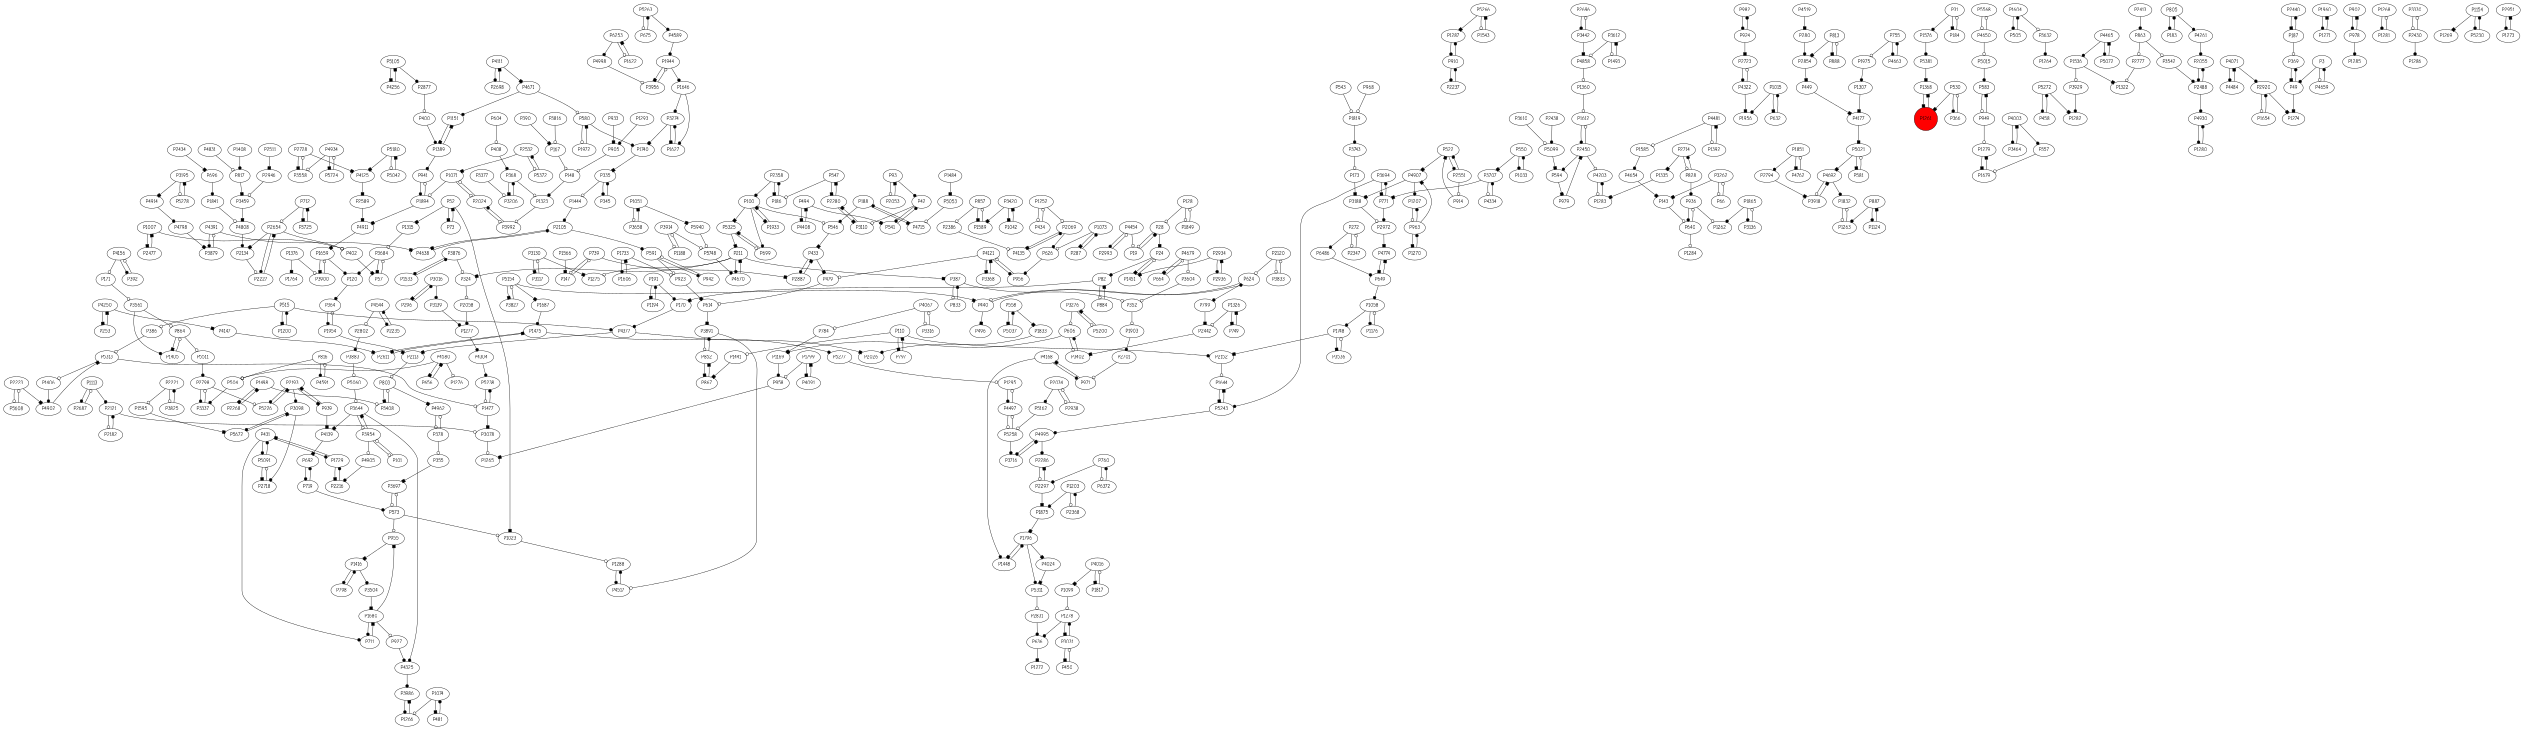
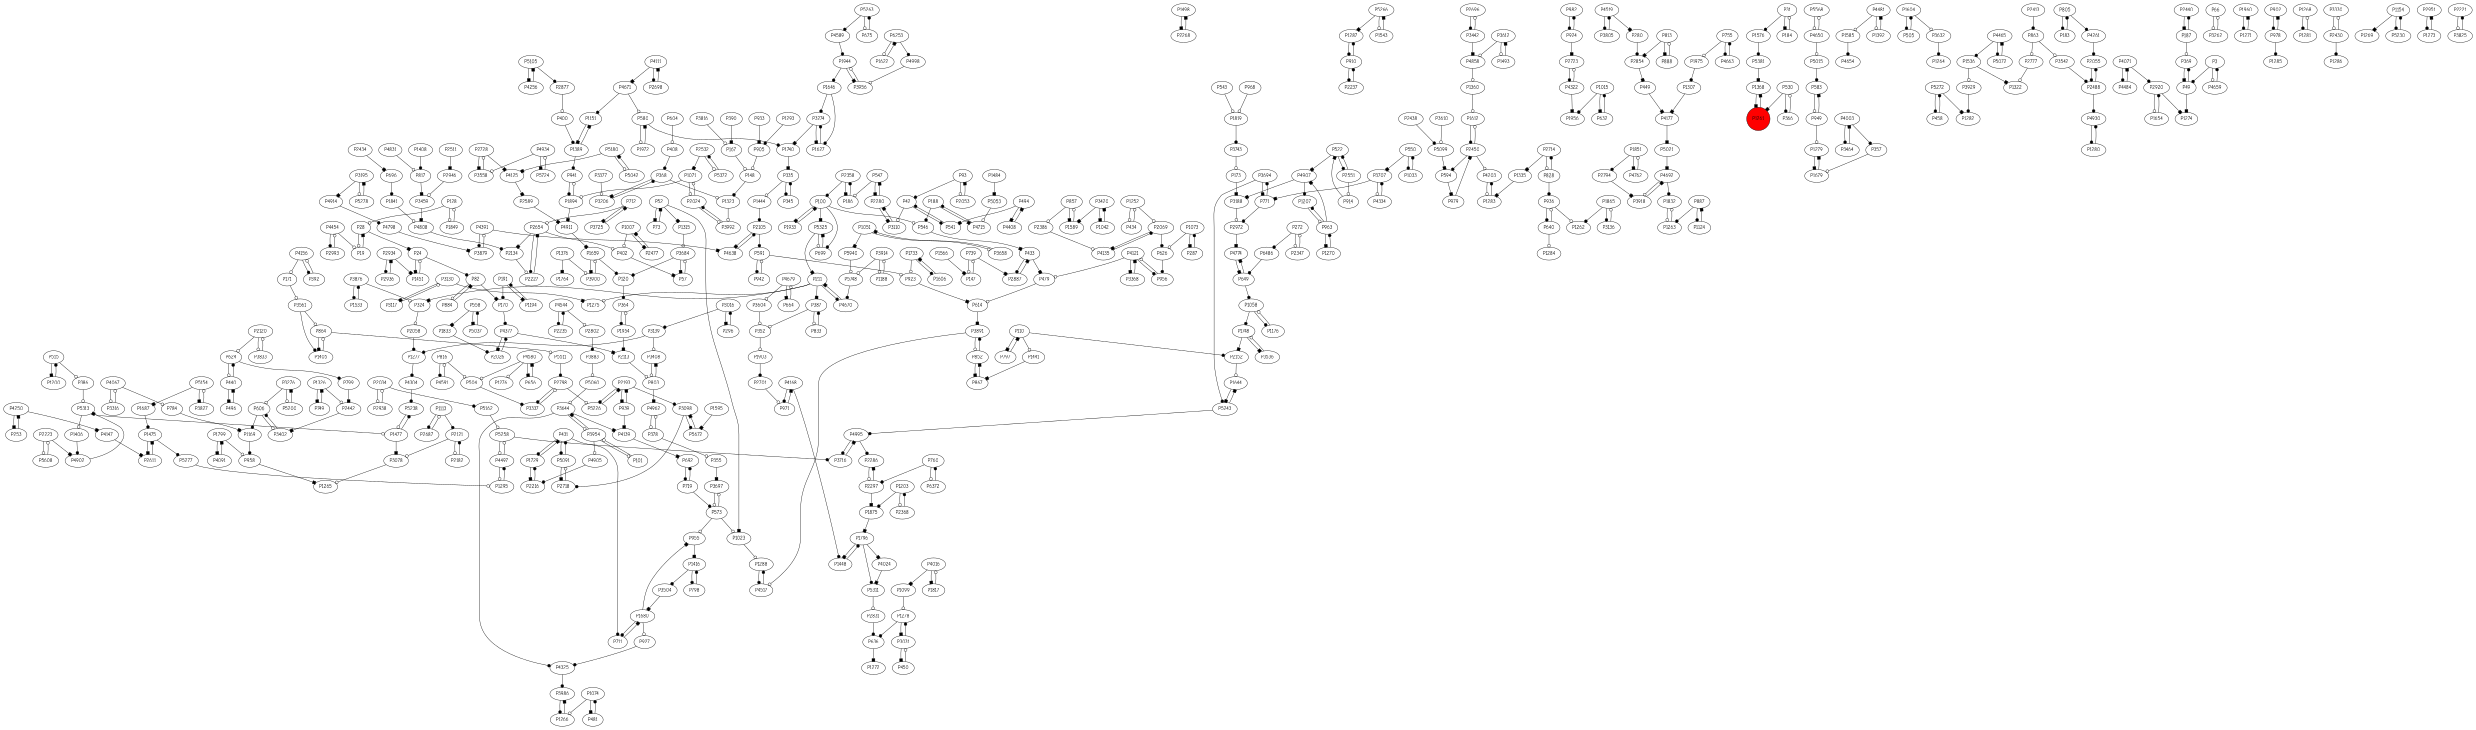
node "P3805": added
node "P581": removed
node "P143": removed
edge "P5154" -> "P440": now "P496" -> "P440"
edge "P515" -> "P4377": now "P2026" -> "P4377"
edge "P2221" -> "P1595": removed
edge "P1498" -> "P3408": now "P3139" -> "P3408"
